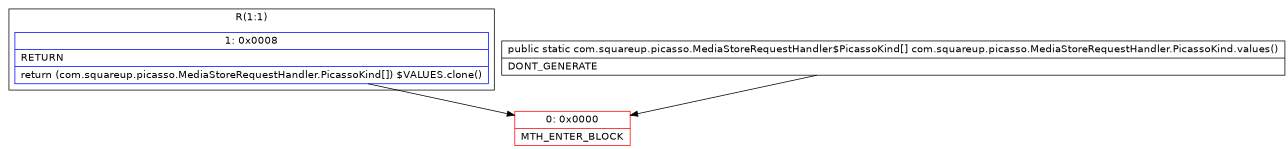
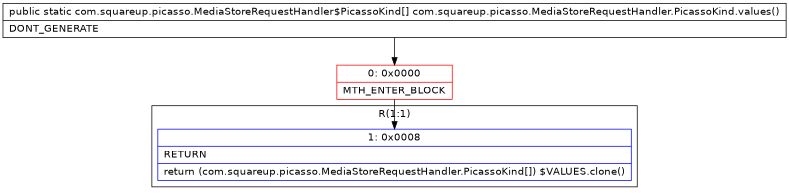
edge "1: 0x0008" -> "0: 0x0000": reversed
